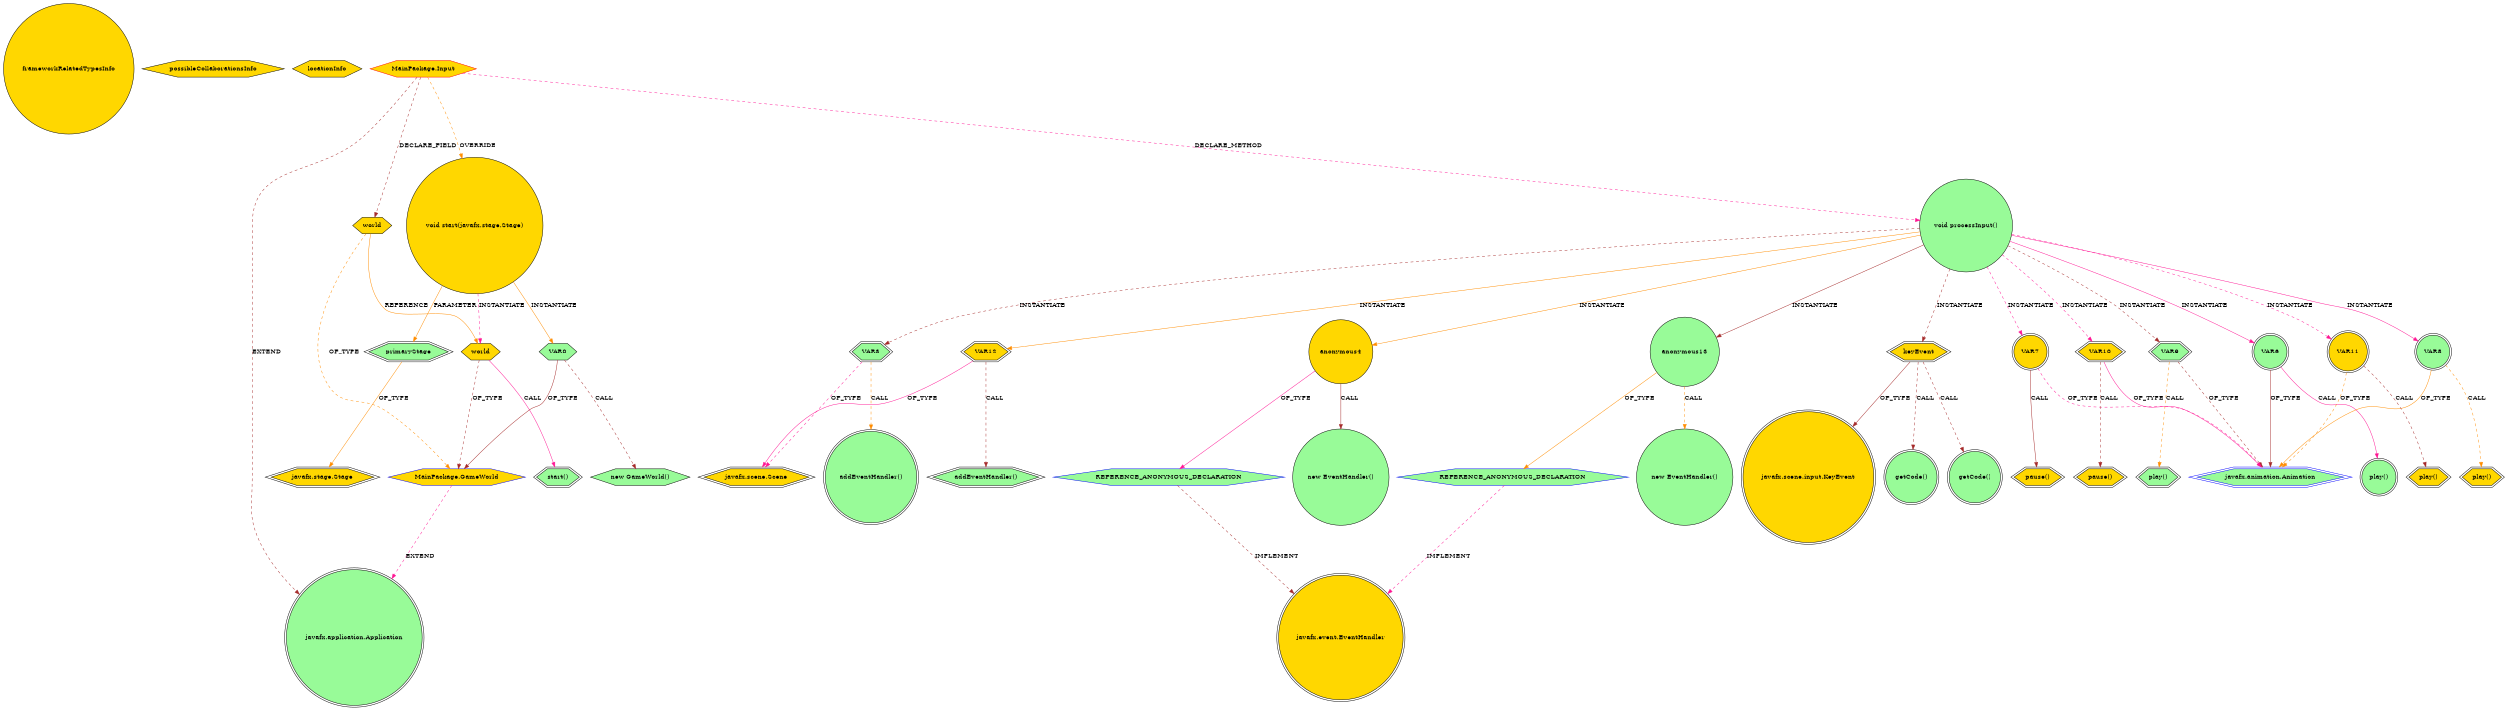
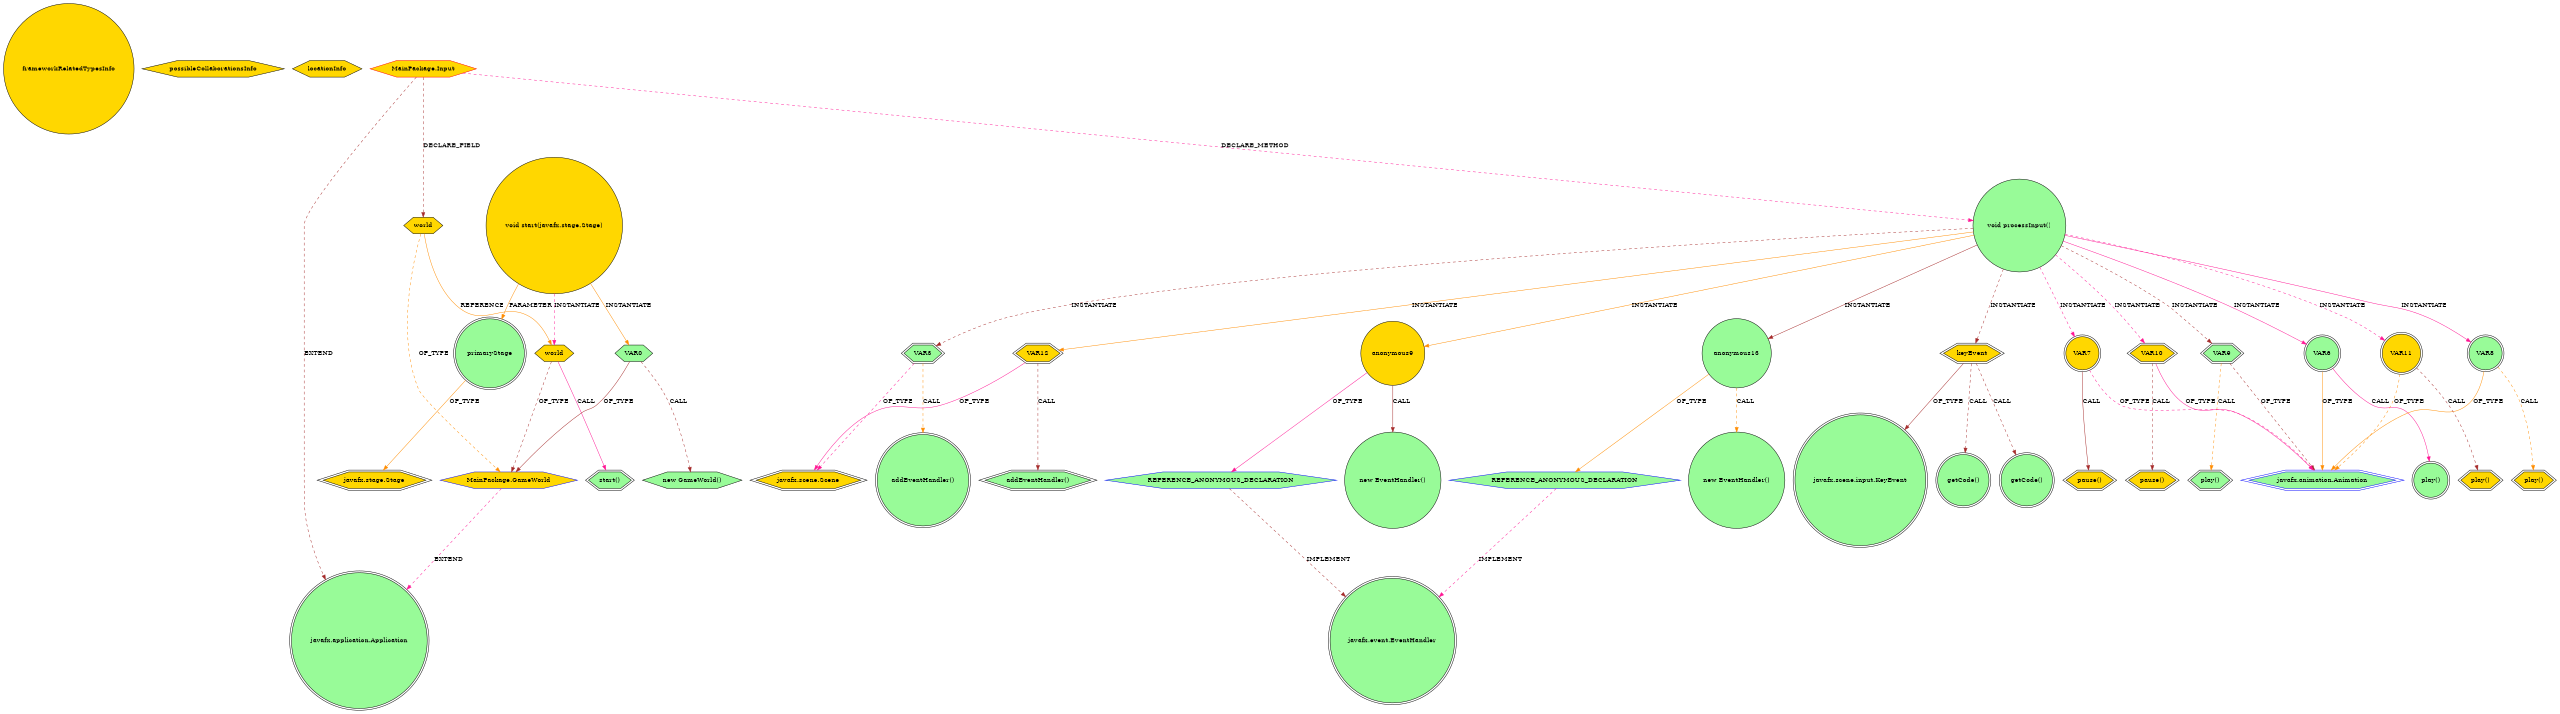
edge "MainPackage.Input" -> "void start(javafx.stage.Stage)": removed, label "OVERRIDE"
node "primaryStage": shape hexagon -> circle
node "anonymous4": label "anonymous4" -> "anonymous9"
edge "VAR6" -> "javafx.animation.Animation": color brown -> darkorange
node "javafx.scene.input.KeyEvent": fillcolor gold -> palegreen
node "javafx.event.EventHandler": fillcolor gold -> palegreen
